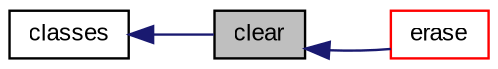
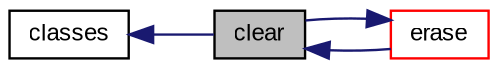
edge "clear" -> "erase": added
